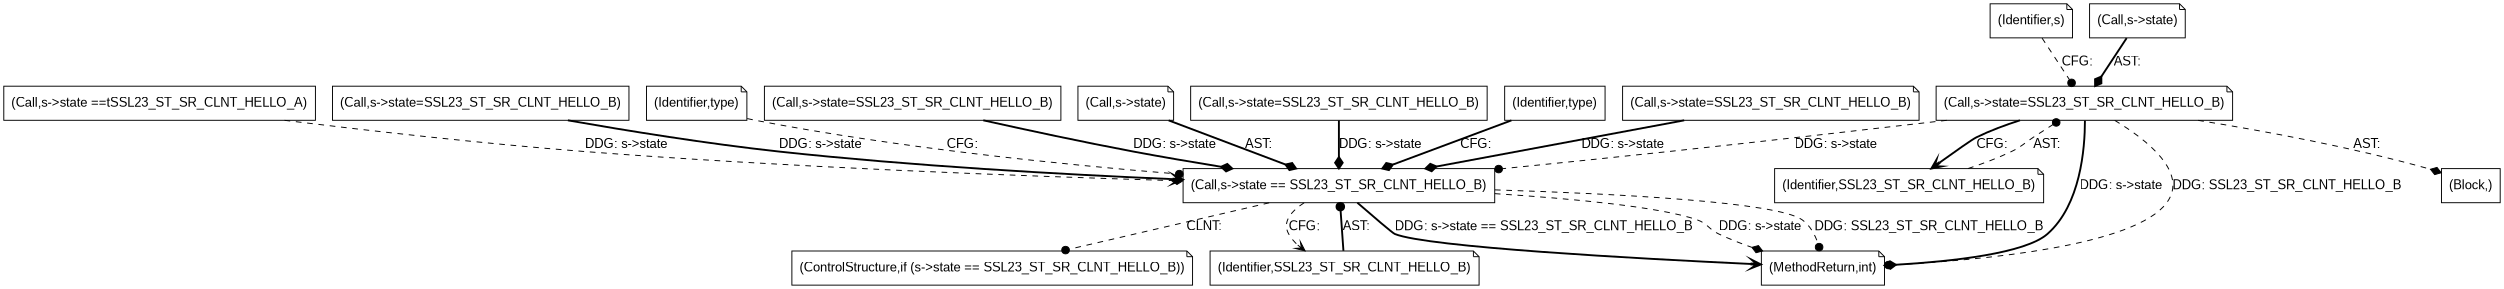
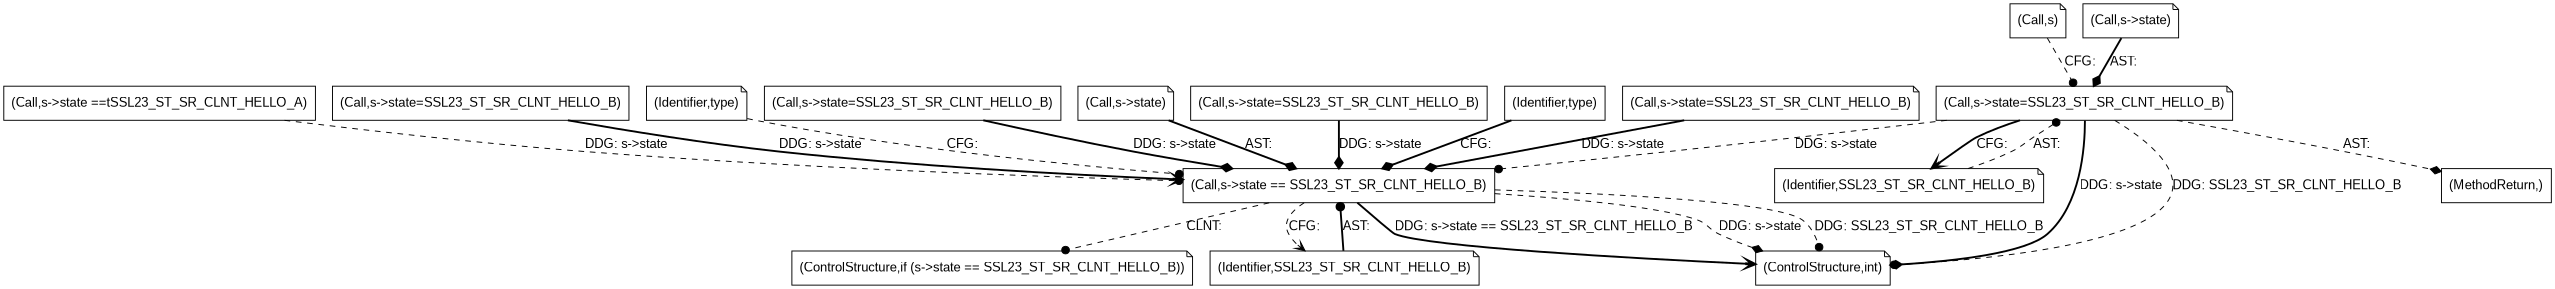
node "(Identifier,s)": label "(Identifier,s)" -> "(Call,s)"
edge "(Call,s->state ==tSSL23_ST_SR_CLNT_HELLO_A)" -> "(Call,s->state == SSL23_ST_SR_CLNT_HELLO_B)": arrowhead diamond -> dot
node "(Block,)": label "(Block,)" -> "(MethodReturn,)"
node "(MethodReturn,int)": label "(MethodReturn,int)" -> "(ControlStructure,int)"
